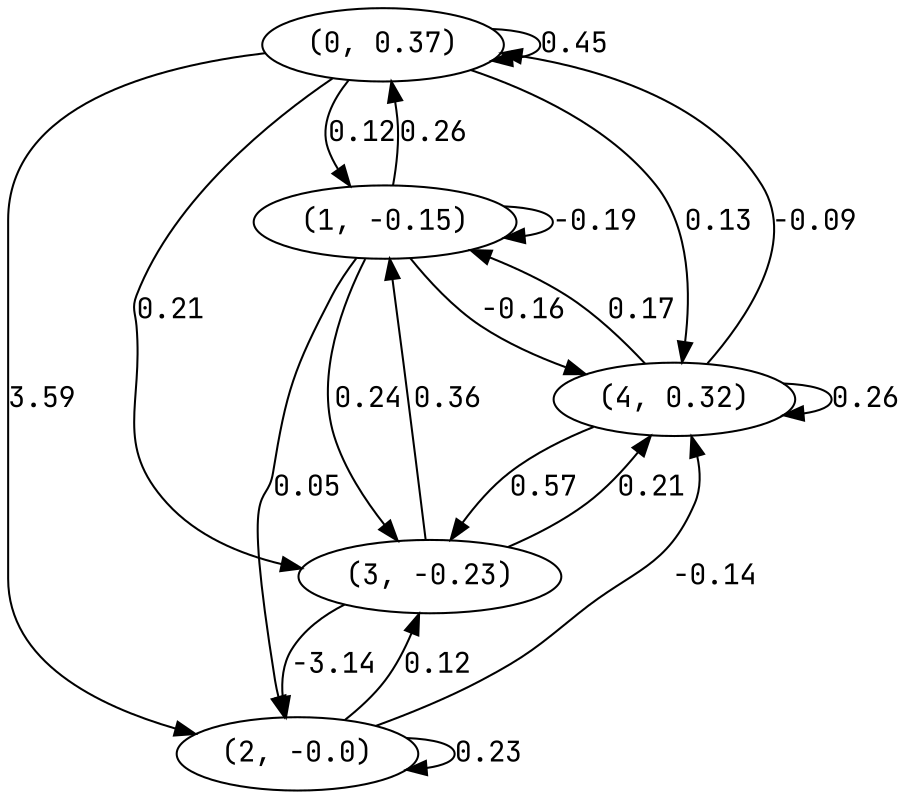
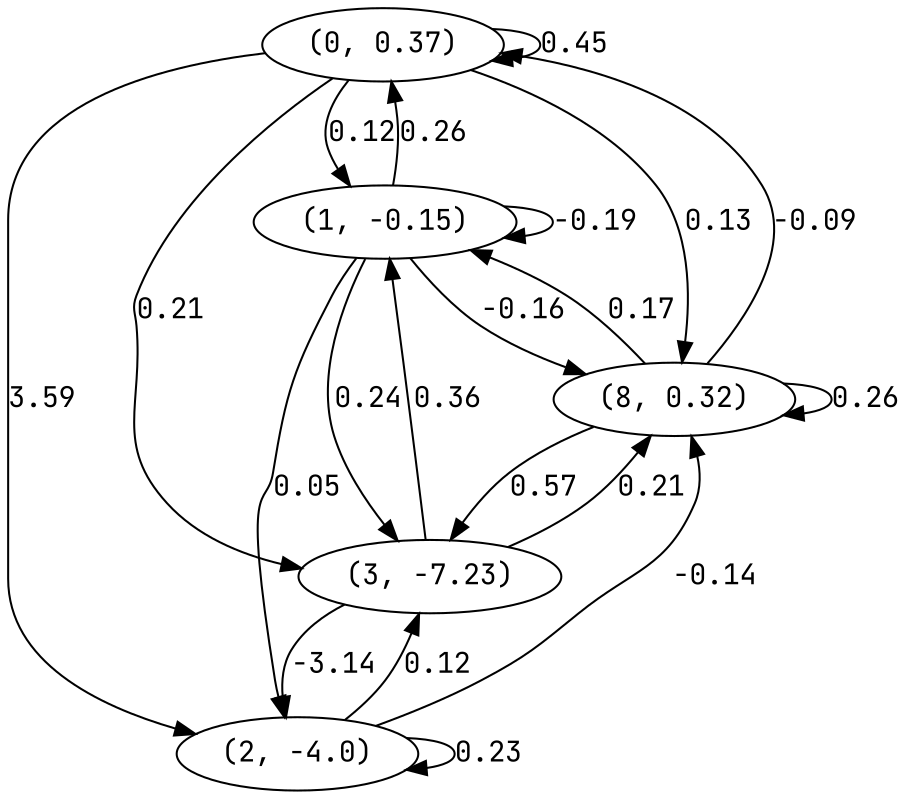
node "(4, 0.32)": label "(4, 0.32)" -> "(8, 0.32)"
node "(3, -0.23)": label "(3, -0.23)" -> "(3, -7.23)"
node "(2, -0.0)": label "(2, -0.0)" -> "(2, -4.0)"
